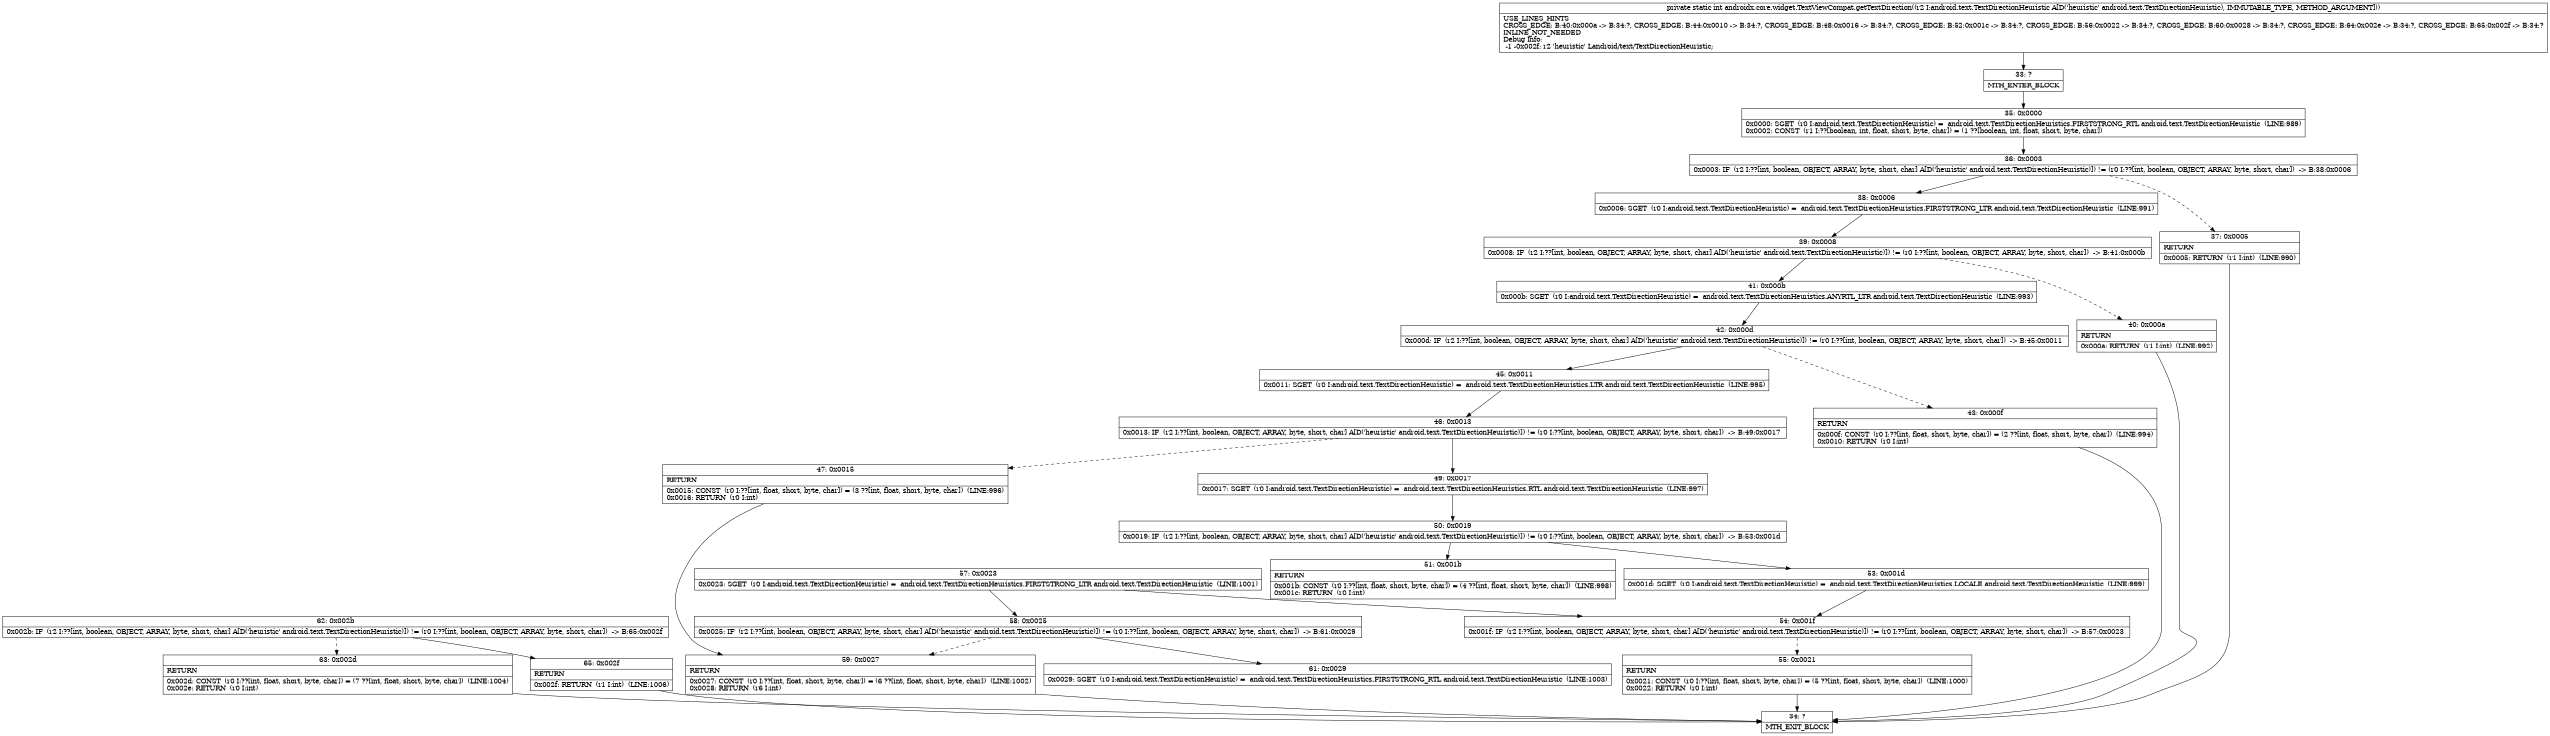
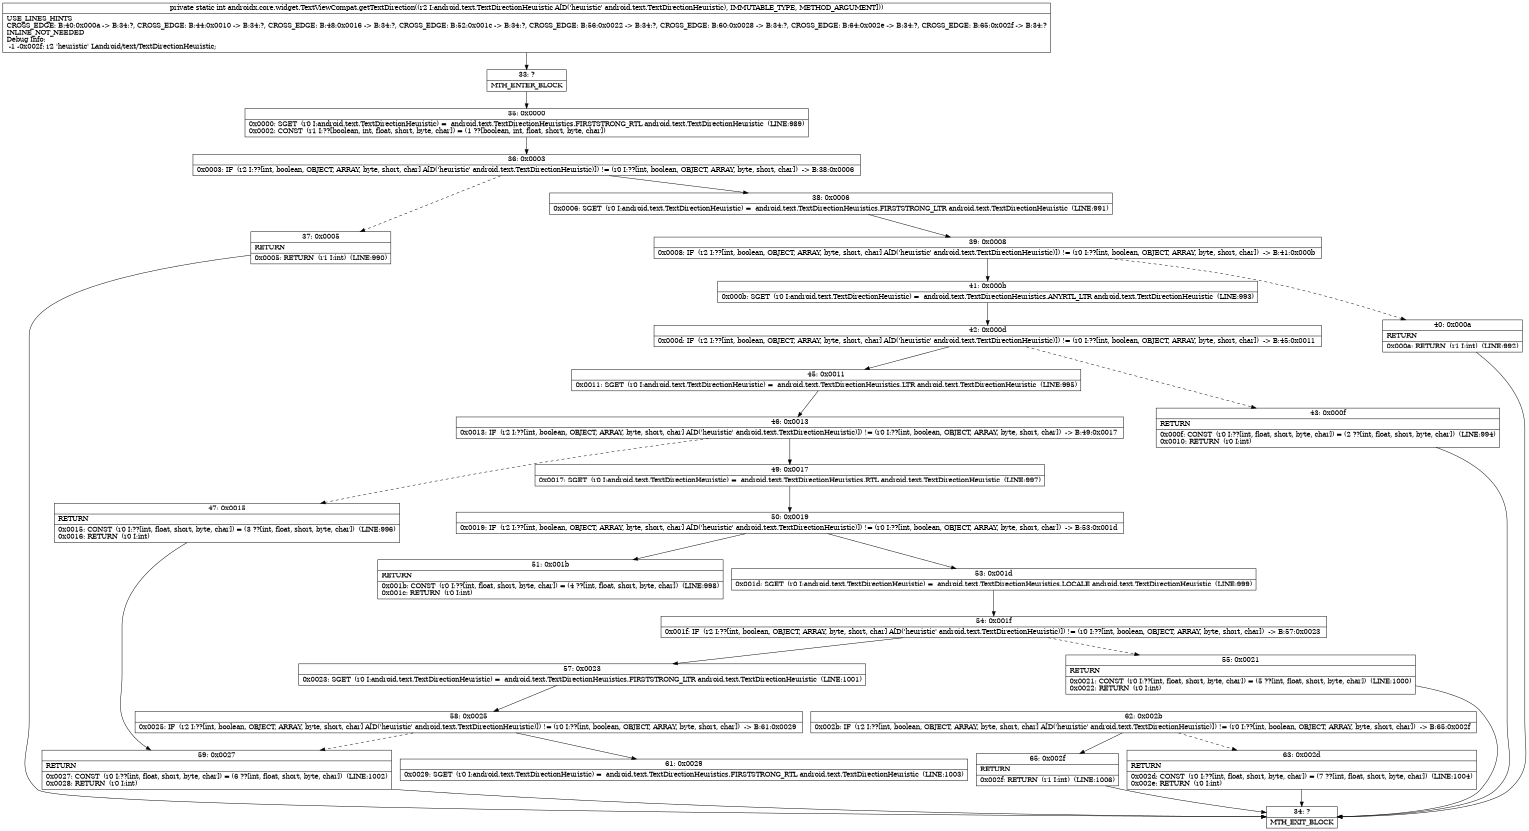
edge "57: 0x0023" -> "54: 0x001f": reversed
node "59: 0x0027": text "0x0028: RETURN  (r6 I:int)" -> "0x0028: RETURN  (r0 I:int)"
